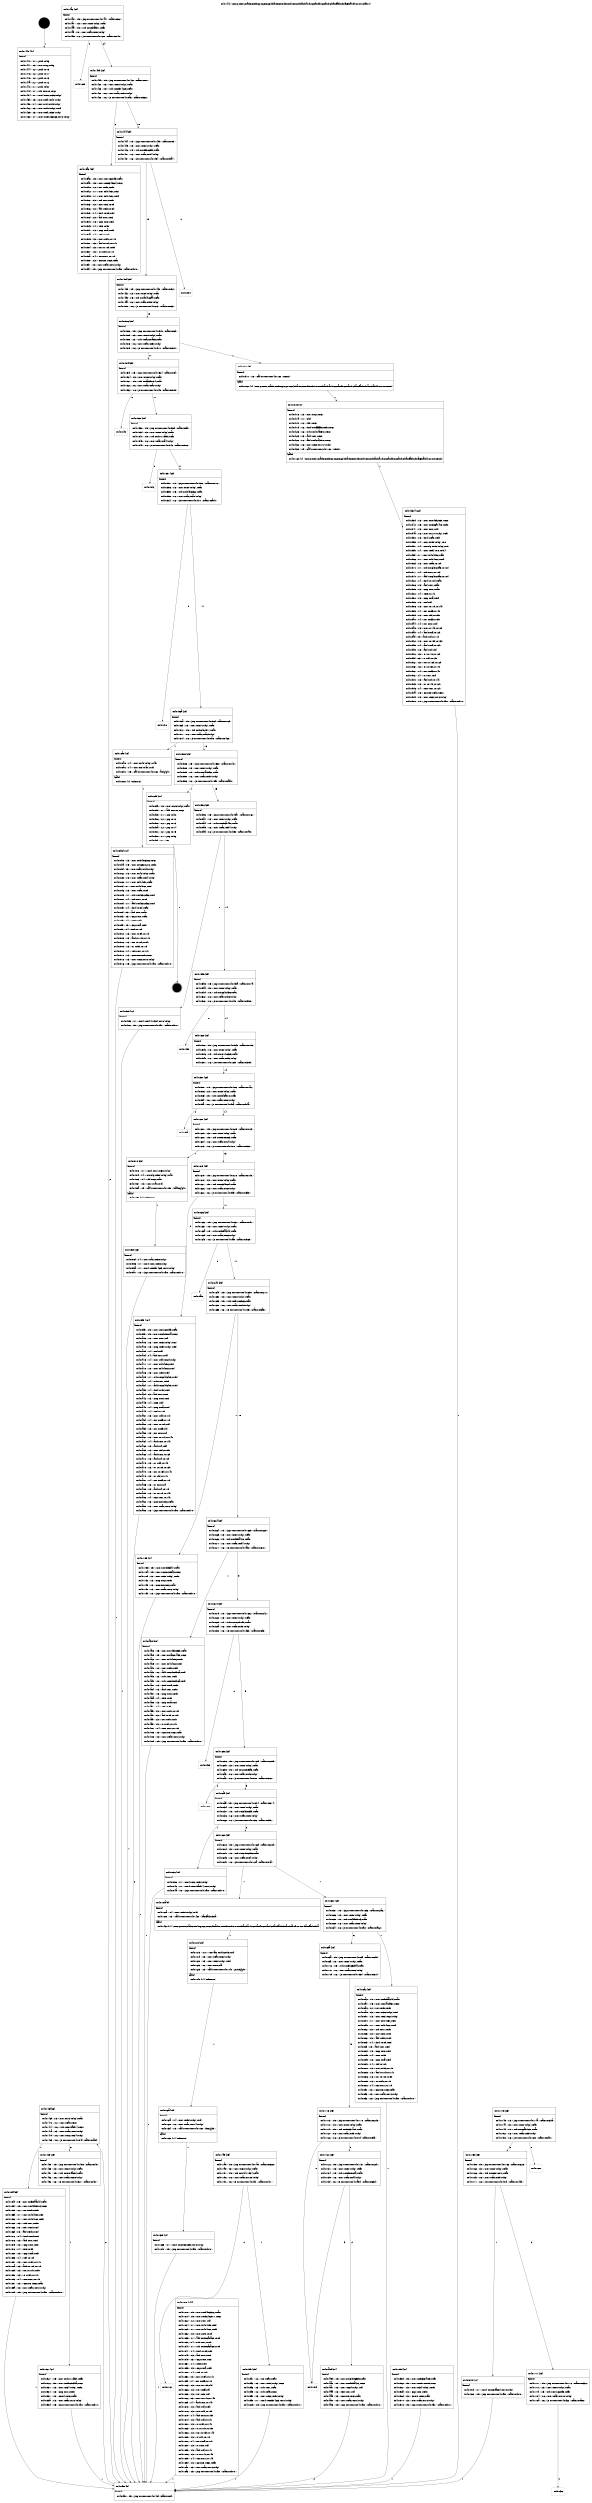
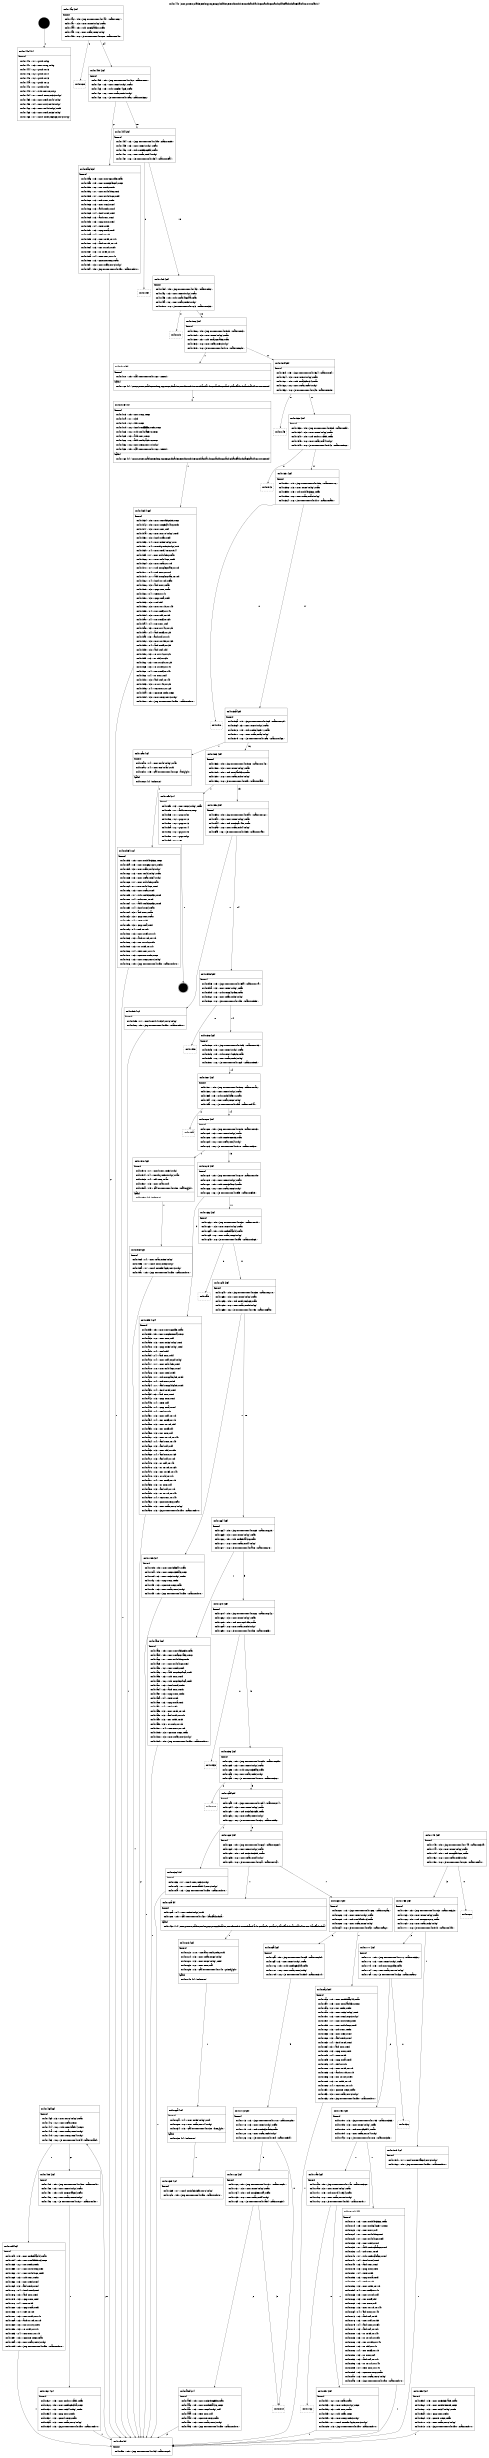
node "0x401c73": added
node "0x401790 [25]": added
edge "0x401c39 [12]" -> "0x401fb0 [5]": removed, label "1"
